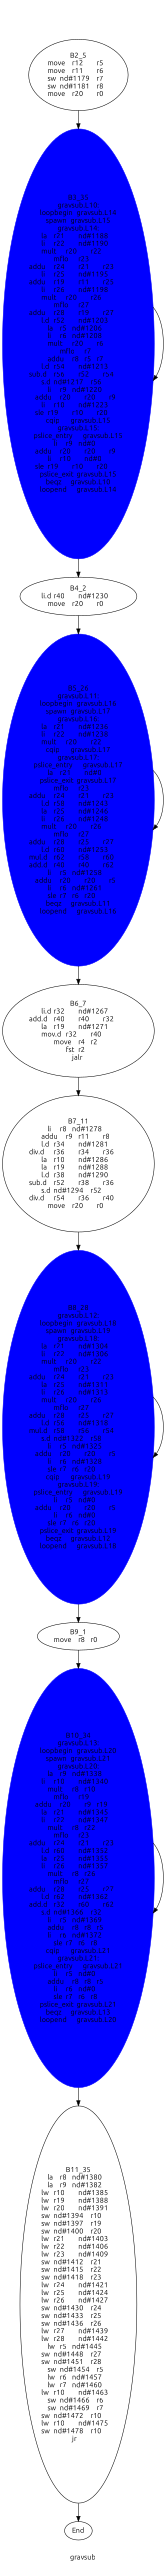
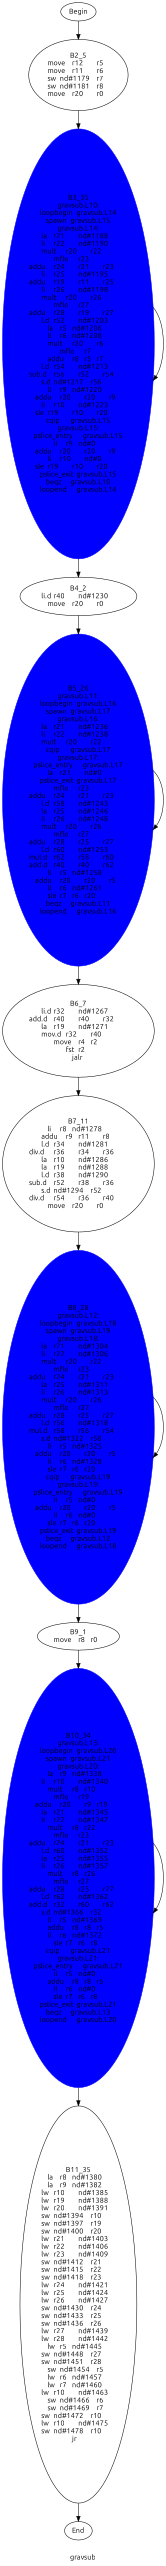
node "Begin": added
